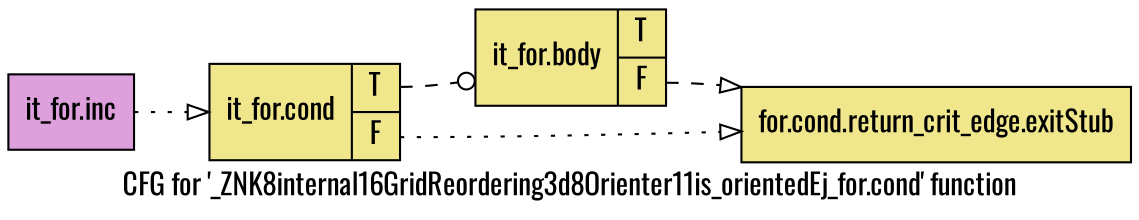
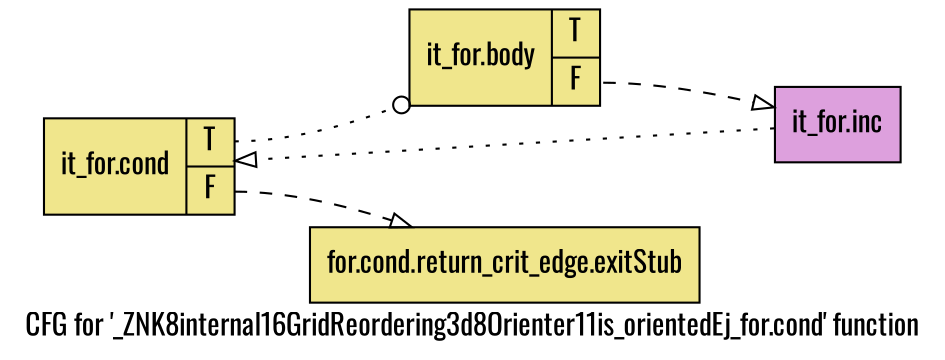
edge "it_for.body" -> "for.cond.return_crit_edge.exitStub": now "it_for.body" -> "it_for.inc"
edge "it_for.cond" -> "it_for.body": style dashed -> dotted
edge "it_for.cond" -> "for.cond.return_crit_edge.exitStub": style dotted -> dashed
